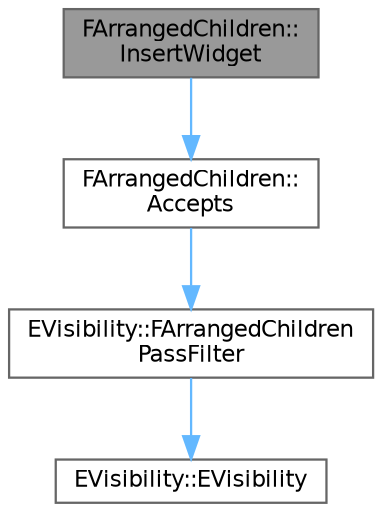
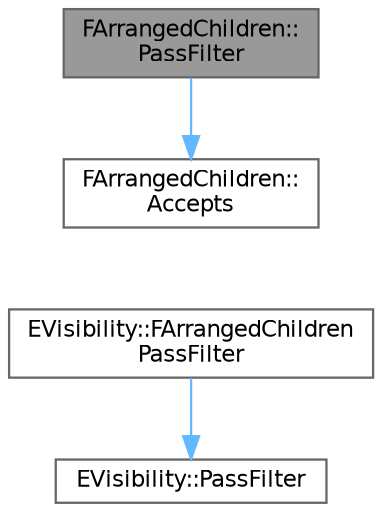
node "FArrangedChildren:: InsertWidget": label "FArrangedChildren:: InsertWidget" -> "FArrangedChildren:: PassFilter"
edge "FArrangedChildren:: Accepts" -> "EVisibility::FArrangedChildren PassFilter": removed
node "EVisibility::EVisibility": label "EVisibility::EVisibility" -> "EVisibility::PassFilter"
